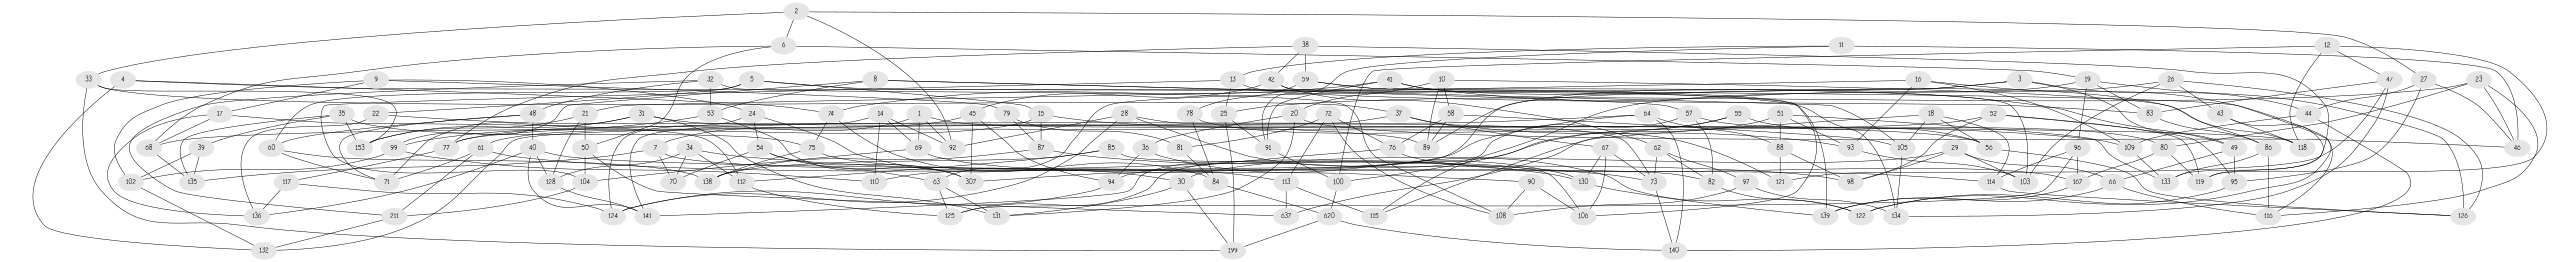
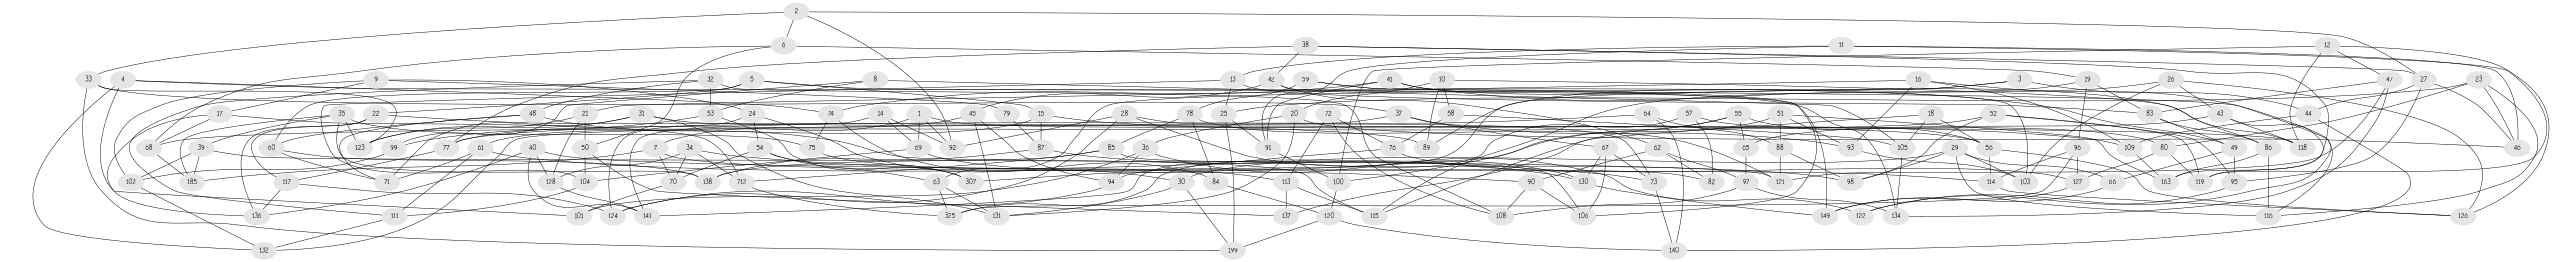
edge "38" -- "59": now "38" -- "27"
edge "8" -- "57": removed
edge "19" -- "126": now "11" -- "126"
edge "3" -- "49": now "83" -- "49"
edge "48" -- "40": now "48" -- "115"
edge "78" -- "85": added
edge "18" -- "114": now "56" -- "114"
edge "58" -- "89": removed
edge "22" -- "117": added
node "153": label "153" -> "123"
edge "45" -- "307": now "45" -- "131"
node "81": removed
node "65": added
edge "39" -- "121": added
edge "75" -- "138": now "35" -- "138"
edge "62" -- "73": now "62" -- "90"
node "135": label "135" -> "185"
node "112": label "112" -> "712"
node "110": removed
node "167": label "167" -> "127"
node "133": label "133" -> "163"
edge "82" -- "122": removed
edge "66" -- "116": now "29" -- "116"
node "211": label "211" -> "111"
node "101": added
node "125": label "125" -> "325"
node "637": label "637" -> "137"
node "620": label "620" -> "120"
node "139": label "139" -> "149"
